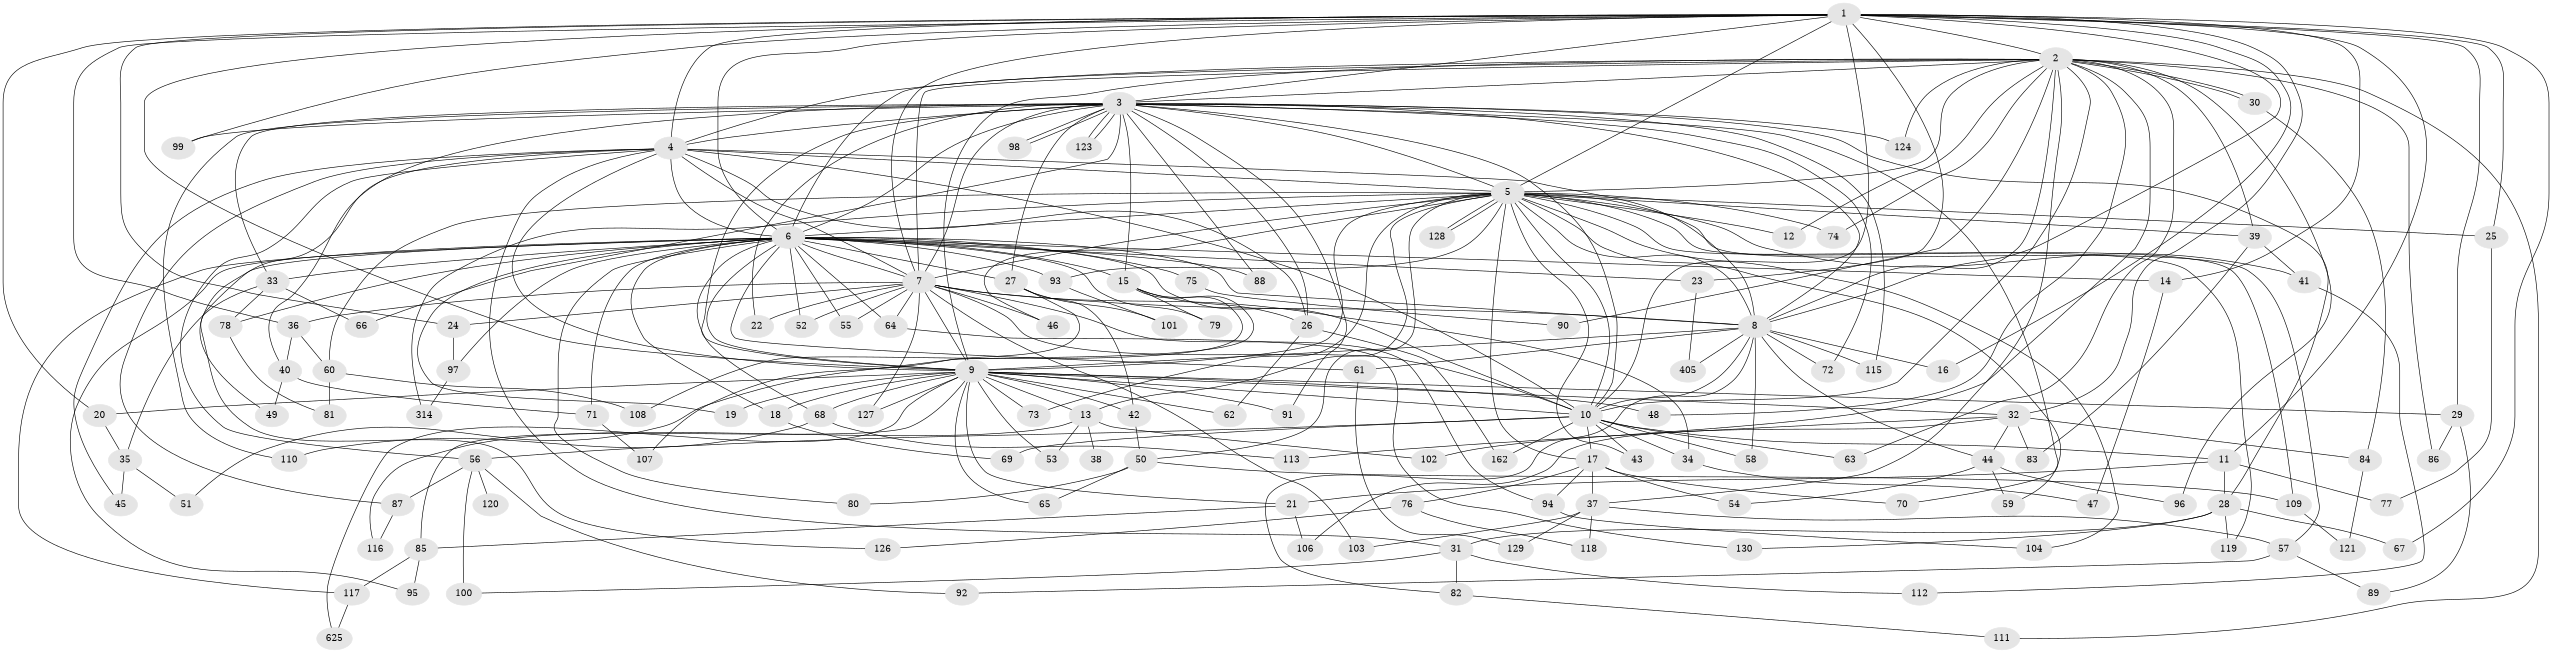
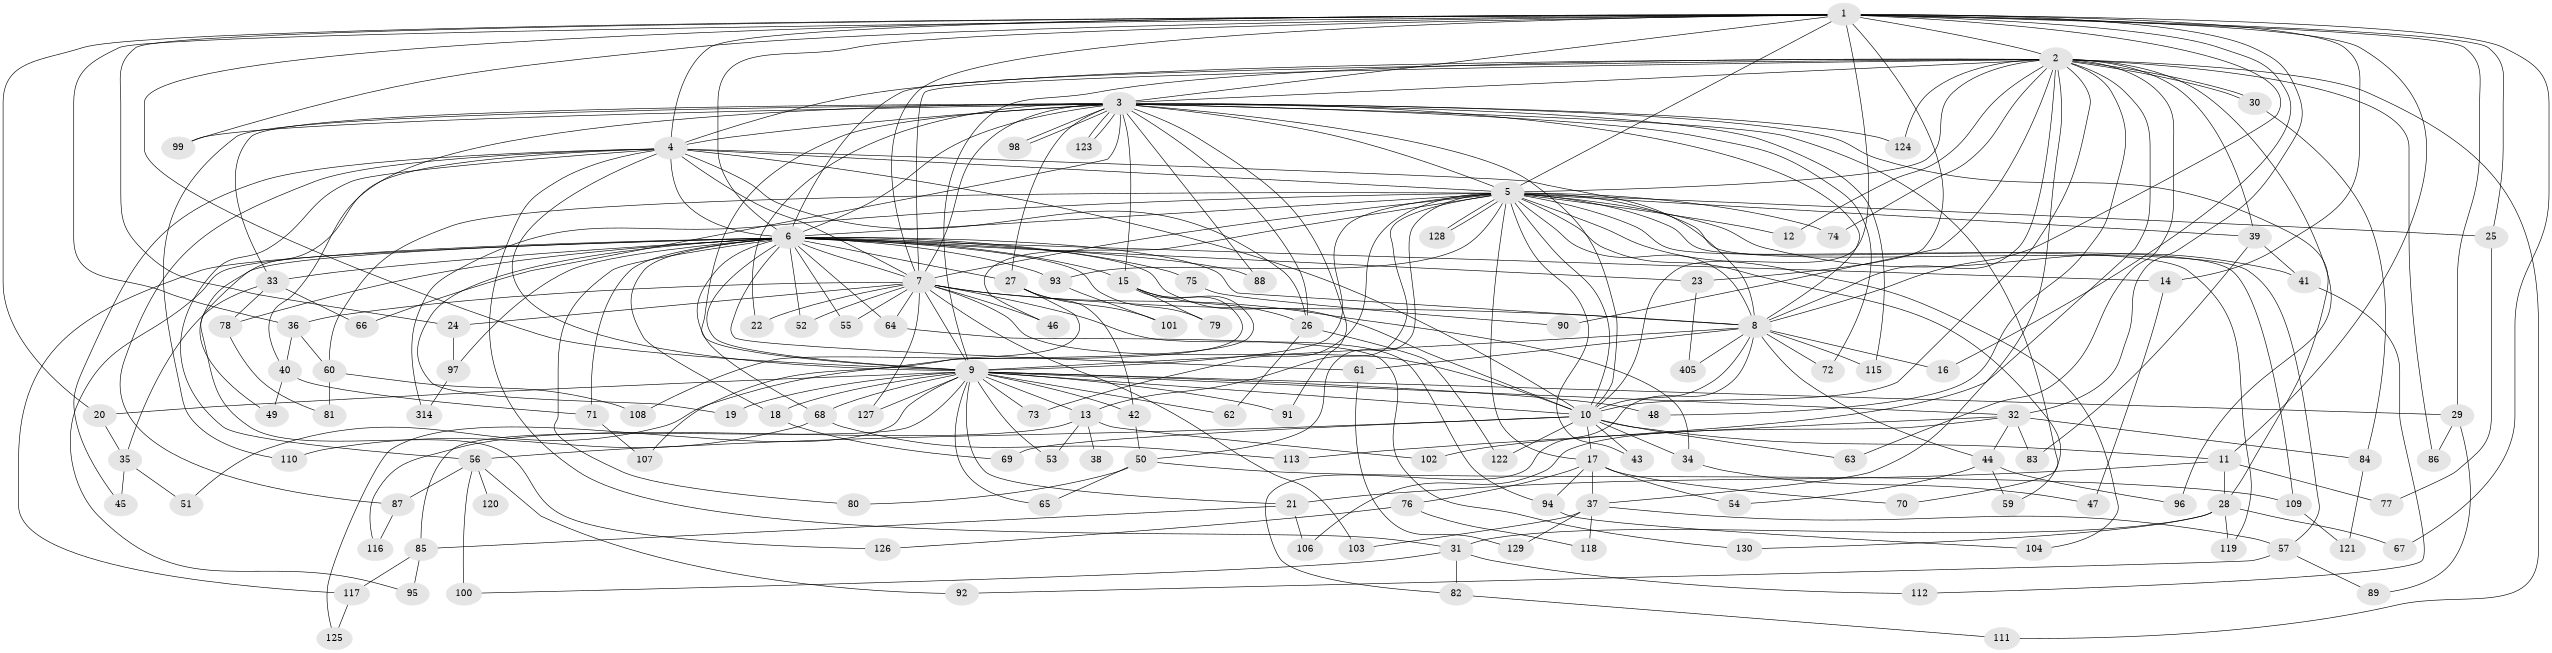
node "162": label "162" -> "122"
node "58": removed
node "625": label "625" -> "125"
